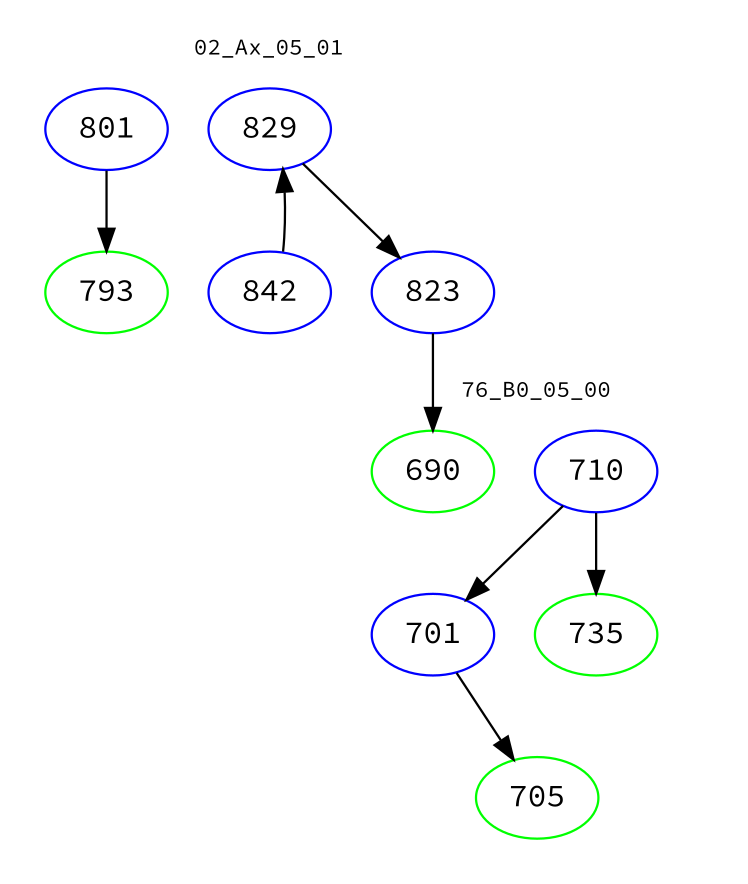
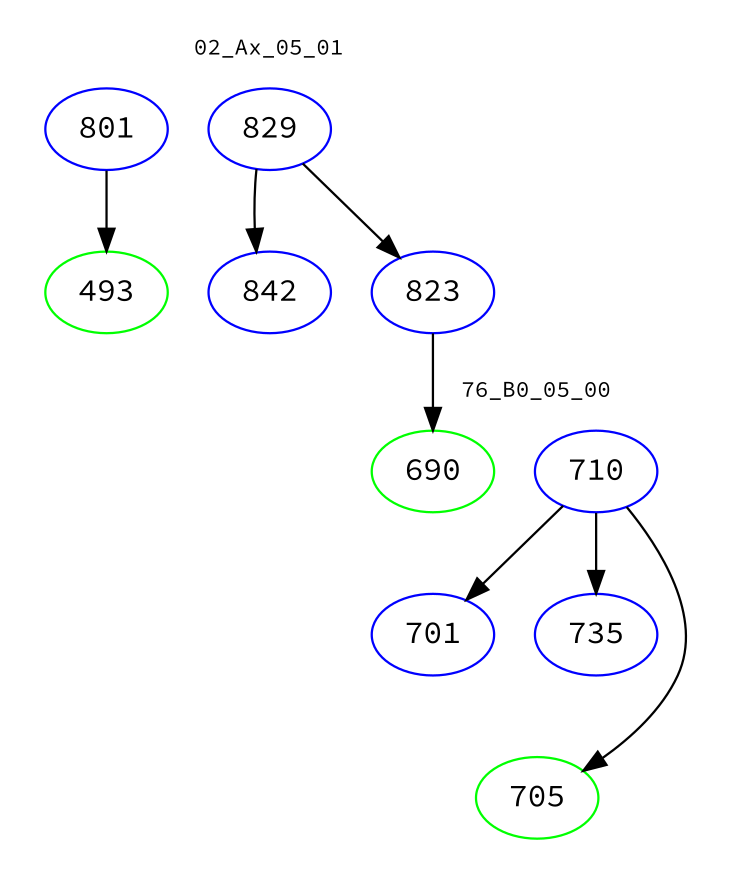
edge "842" -> "829": reversed
node "793": label "793" -> "493"
node "735": color green -> blue
edge "701" -> "705": now "710" -> "705"
